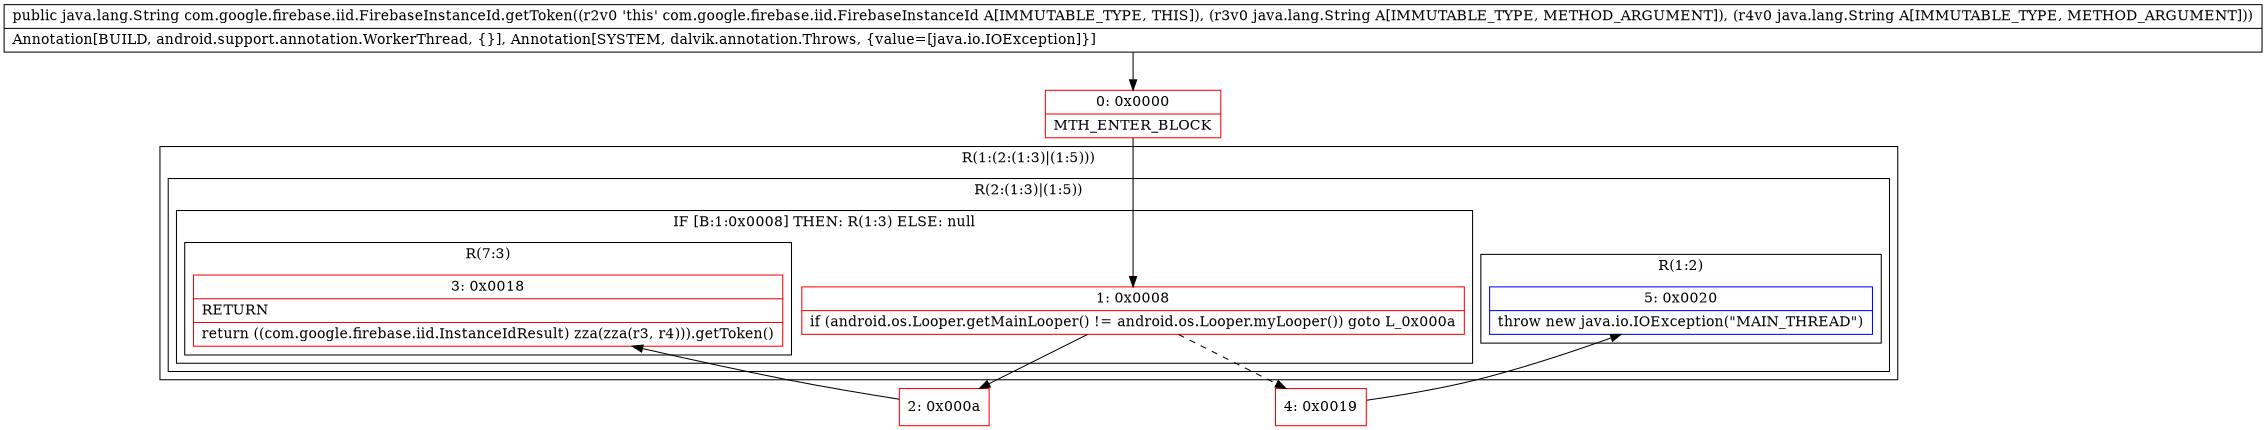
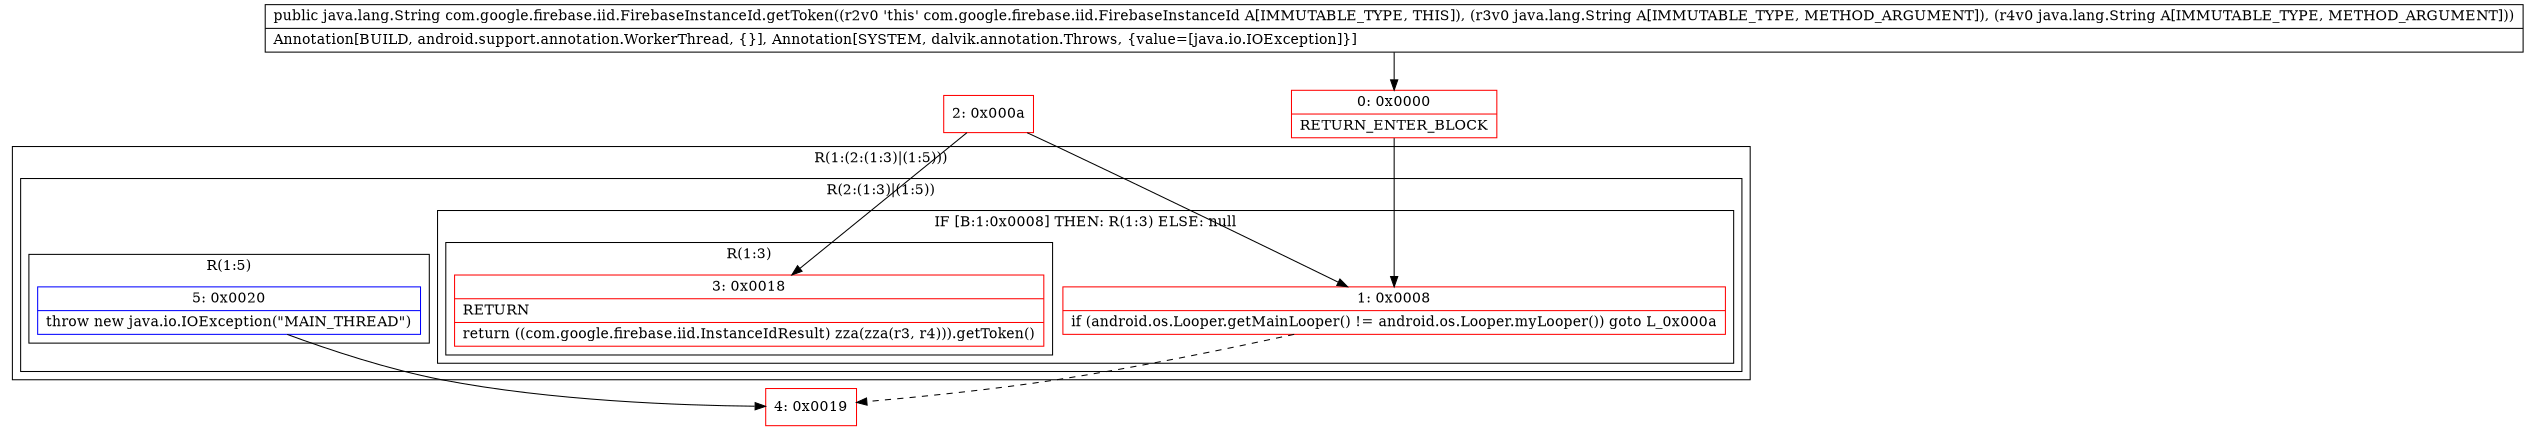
node "0: 0x0000": text "MTH_ENTER_BLOCK" -> "RETURN_ENTER_BLOCK"
cluster "R(7:3)": label "R(7:3)" -> "R(1:3)"
cluster "R(1:2)": label "R(1:2)" -> "R(1:5)"
edge "1: 0x0008" -> "2: 0x000a": reversed
edge "4: 0x0019" -> "5: 0x0020": reversed
